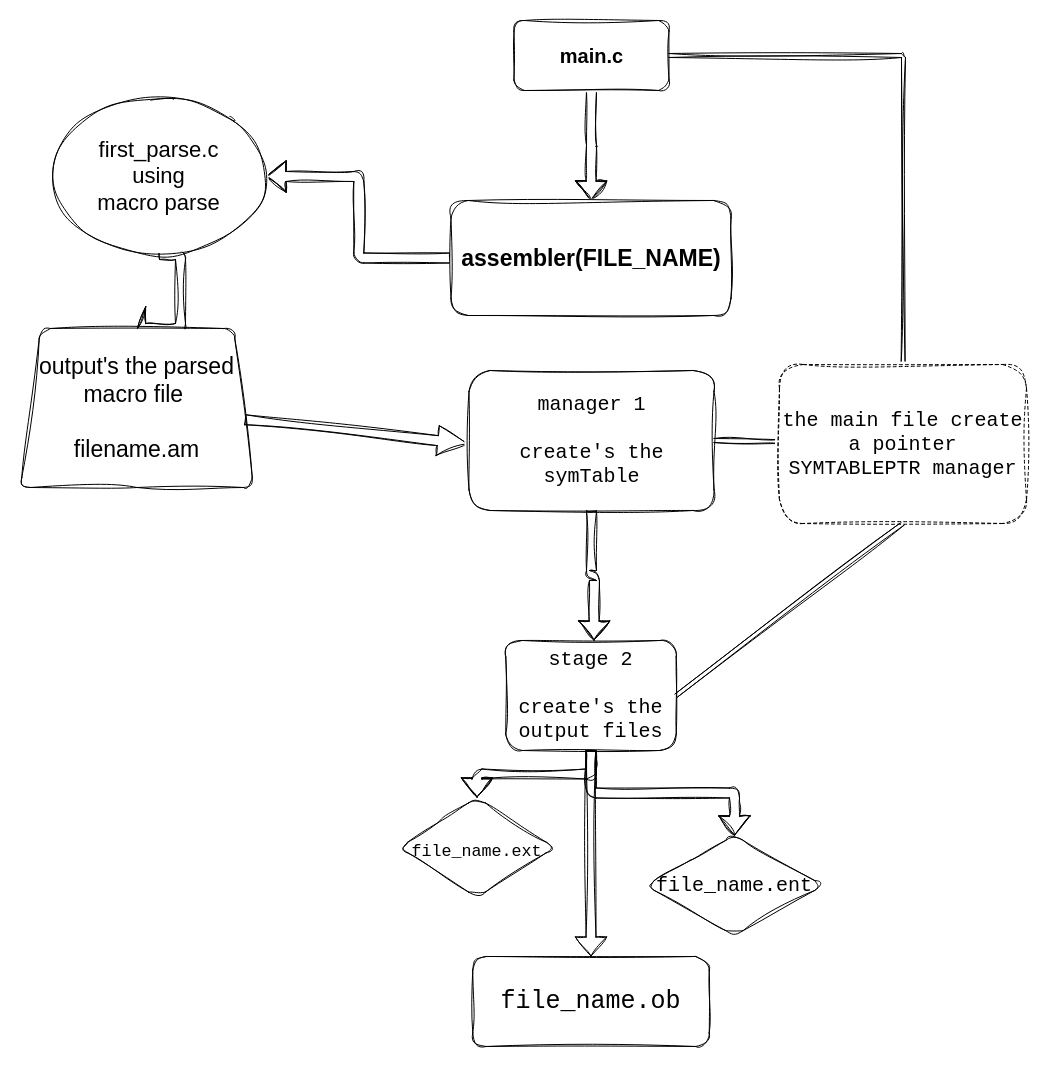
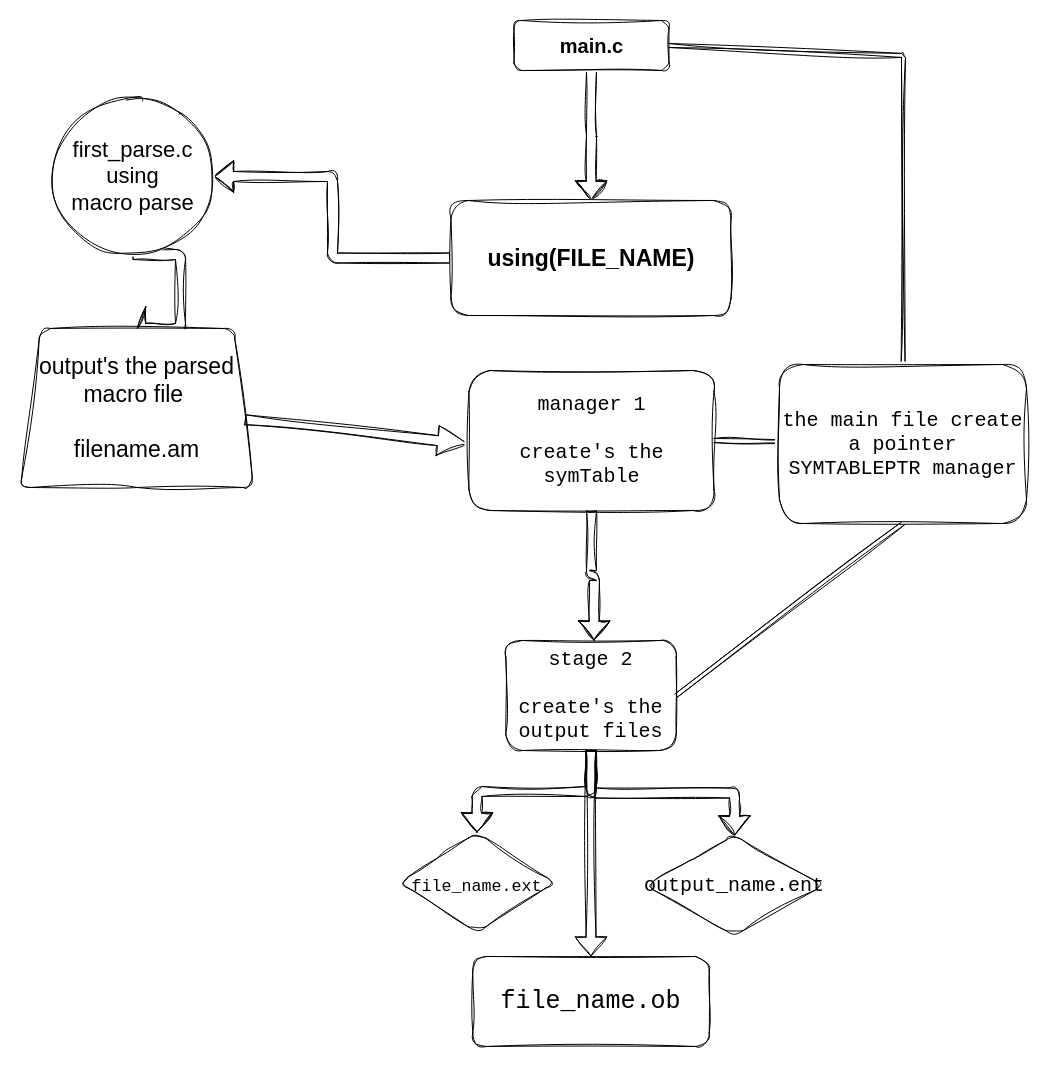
node "main.c": size 155x70 -> 155x50
node "first_parse.c using macro parse": size 215x156 -> 163x156
node "assembler(FILE_NAME)": label "assembler(FILE_NAME)" -> "using(FILE_NAME)"
node "the main file create a pointer SYMTABLEPTR manager": style dashed -> solid
node "file_name.ext": moved (477, 848) -> (477, 883)
node "file_name.ent": label "file_name.ent" -> "output_name.ent"
